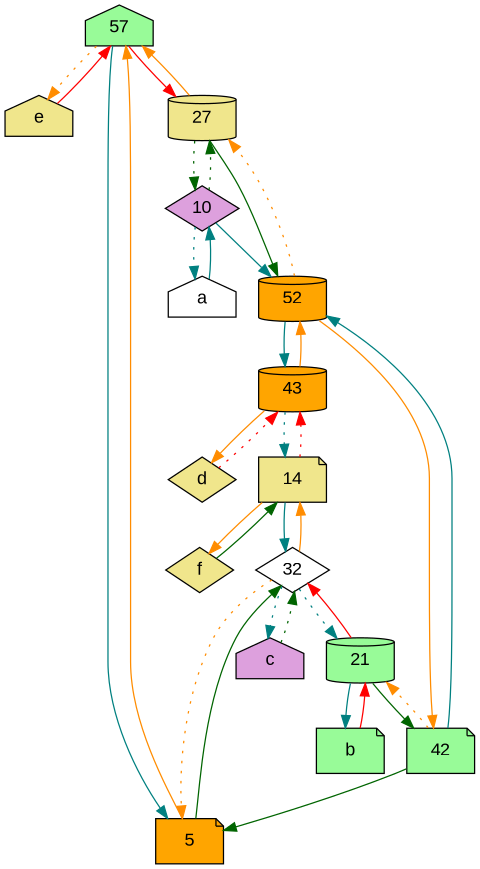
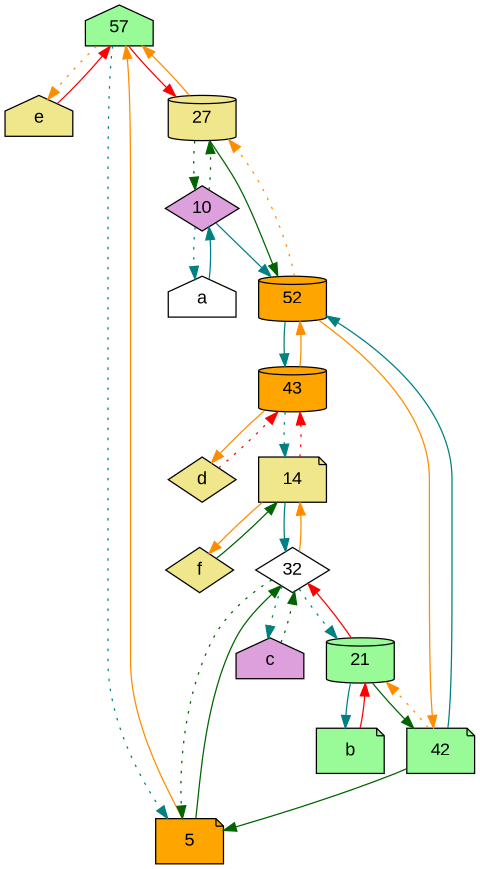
edge "57" -> "5": style solid -> dotted
edge "32" -> "5": color darkorange -> darkgreen
